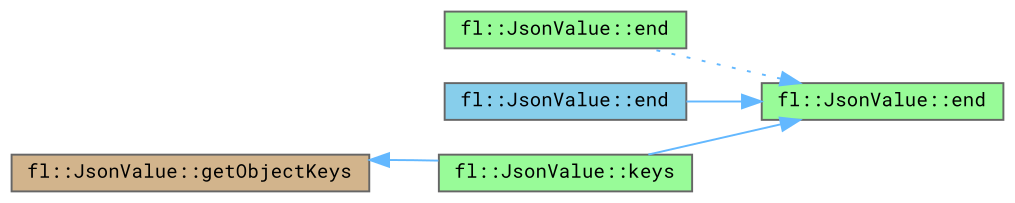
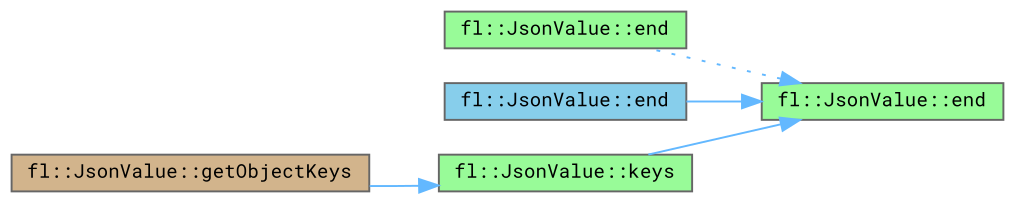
edge "fl::JsonValue::keys" -> "fl::JsonValue::getObjectKeys": reversed
